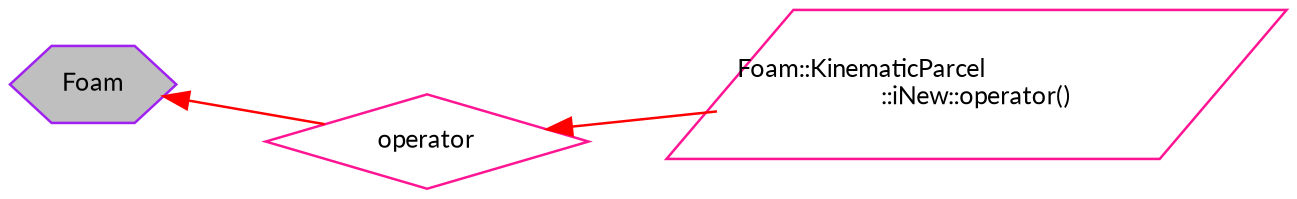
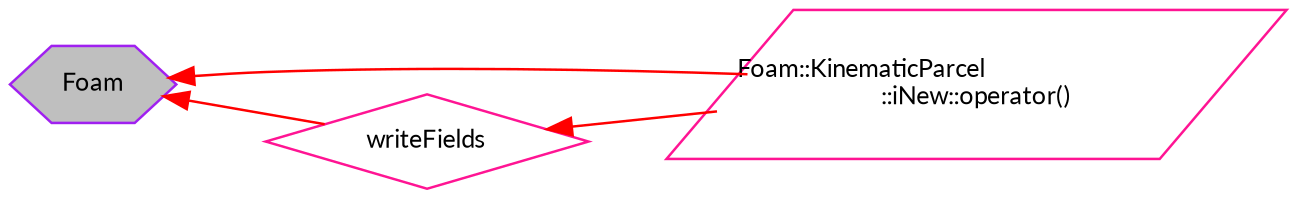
edge "Foam::KinematicParcel ::iNew::operator()" -> "Foam": added
node "operator": label "operator" -> "writeFields"
